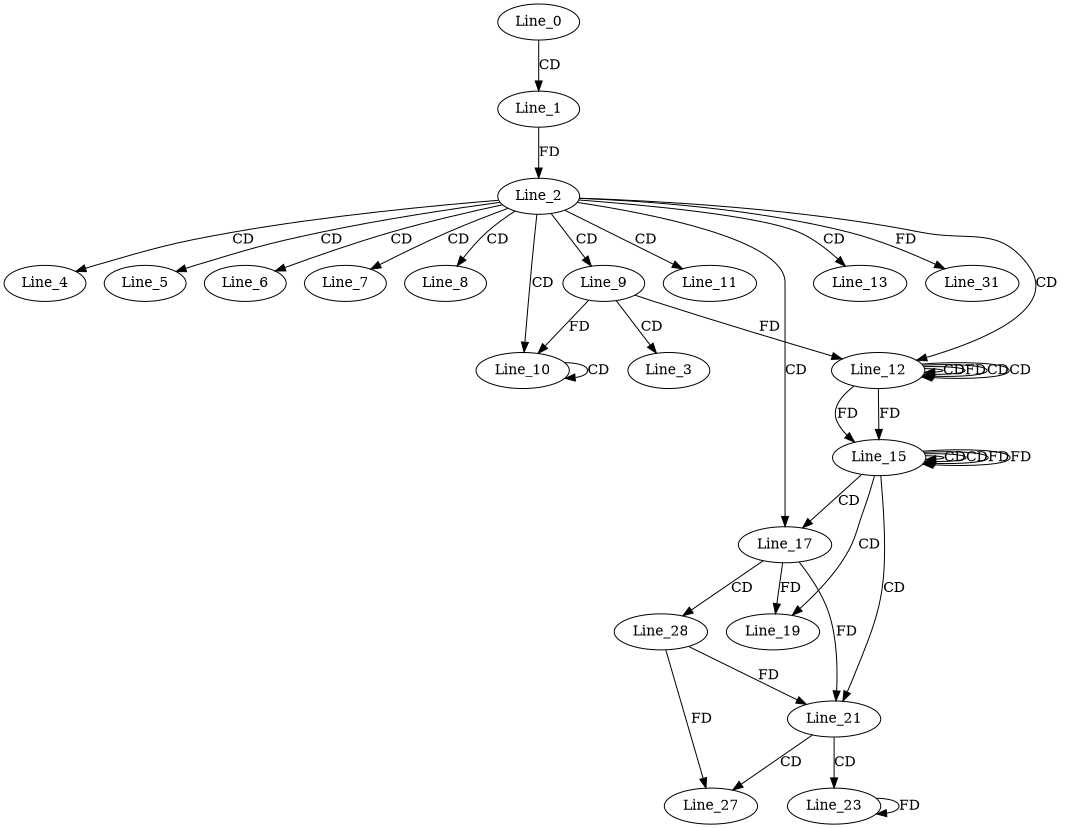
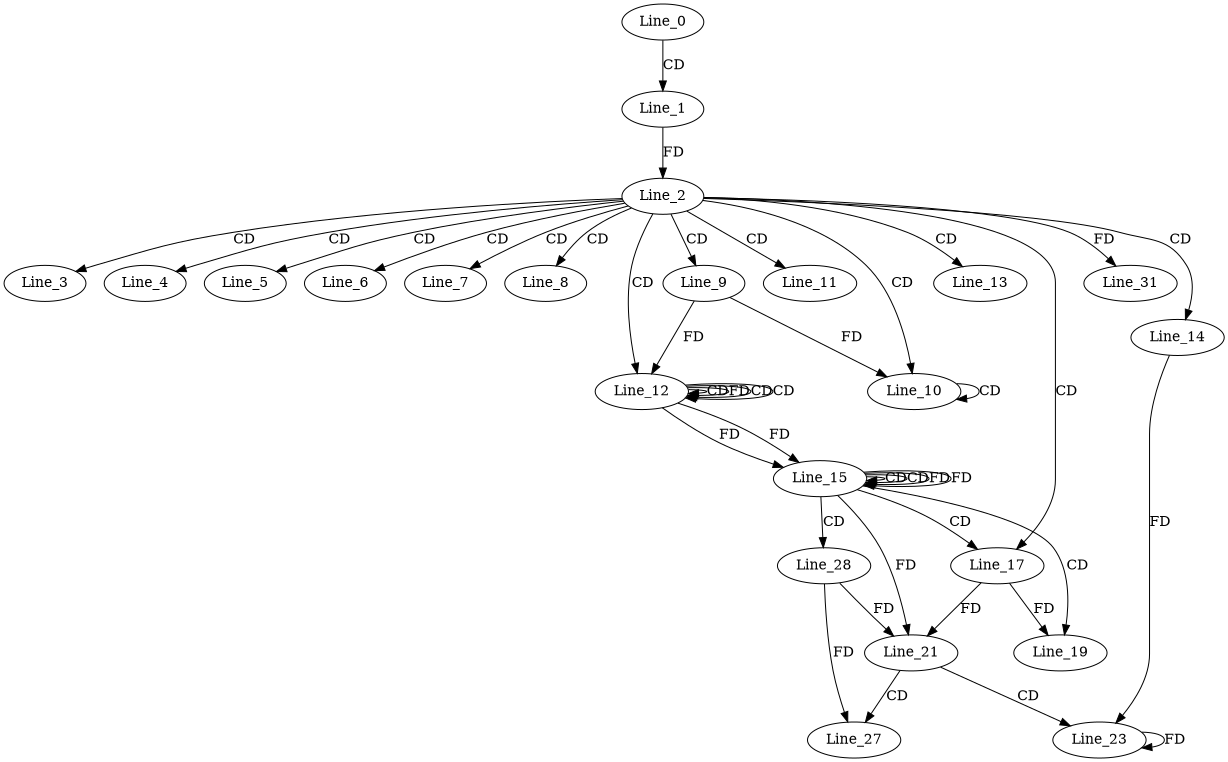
edge "Line_9" -> "Line_3": now "Line_2" -> "Line_3"
node "Line_14": added
edge "Line_17" -> "Line_28": now "Line_15" -> "Line_28"
edge "Line_15" -> "Line_21": label "CD" -> "FD"
